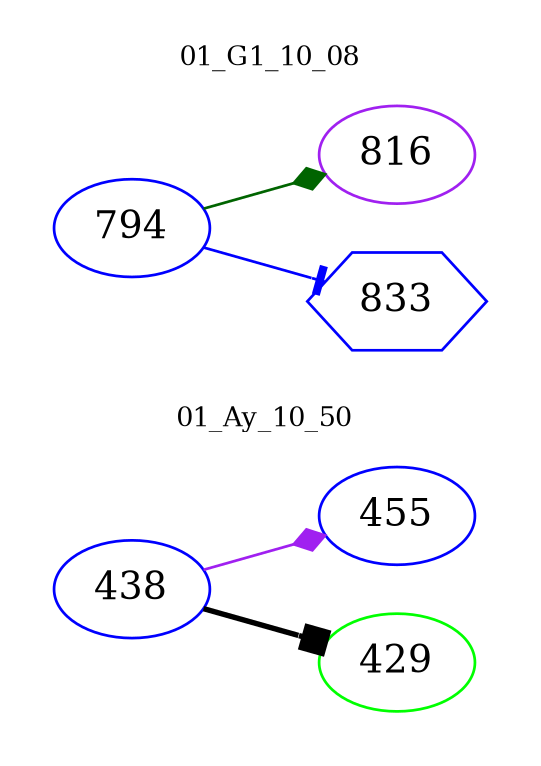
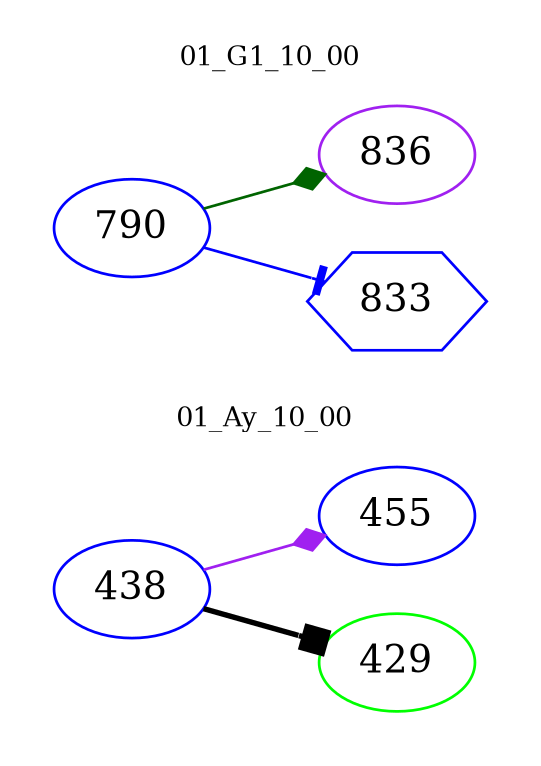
cluster "01_G1_10_08": label "01_G1_10_08" -> "01_G1_10_00"
node "816": label "816" -> "836"
node "794": label "794" -> "790"
cluster "01_Ay_10_50": label "01_Ay_10_50" -> "01_Ay_10_00"
